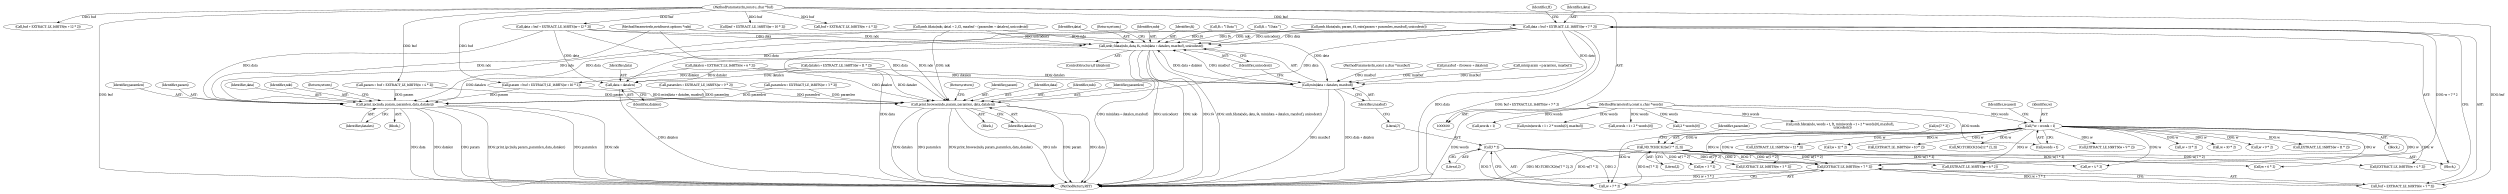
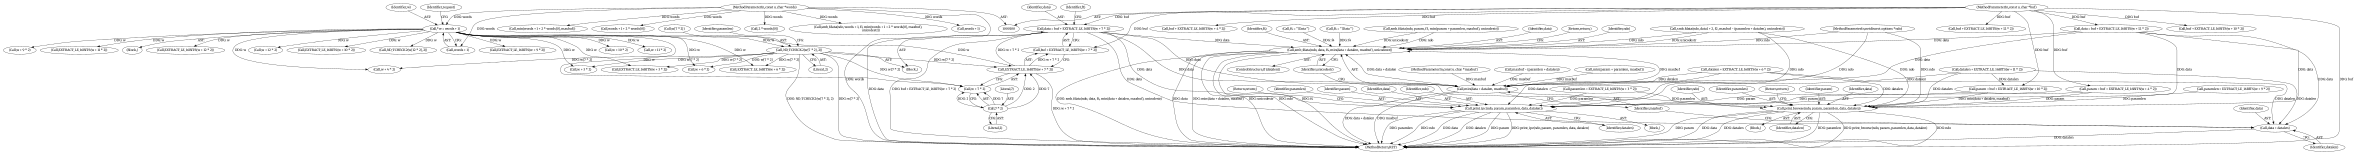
node "(Call,maxbuf - (browse + datalen))": label "(Call,maxbuf - (browse + datalen))" -> "(Call,maxbuf - (paramlen + datalen))"
edge "(Call,paramlen = EXTRACT_LE_16BITS(w + 9 * 2))" -> "(Call,print_ipc(ndo, param, paramlen, data, datalen))": removed, label "DDG: paramlen"
edge "(Identifier,maxbuf)" -> "(Literal,7)": now "(Identifier,maxbuf)" -> "(Call,data + datalen)"
node "(Call,EXTRACT_LE_16BITS(w + 4 * 2))": removed
